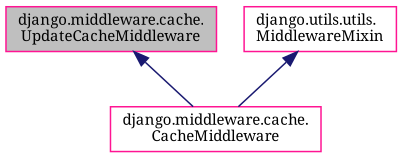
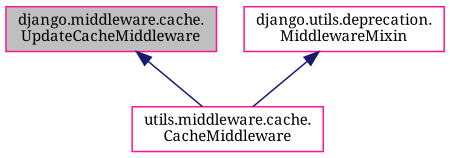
node "django.utils.utils. MiddlewareMixin": label "django.utils.utils. MiddlewareMixin" -> "django.utils.deprecation. MiddlewareMixin"
node "django.middleware.cache. CacheMiddleware": label "django.middleware.cache. CacheMiddleware" -> "utils.middleware.cache. CacheMiddleware"
